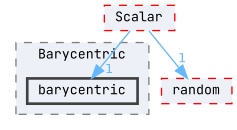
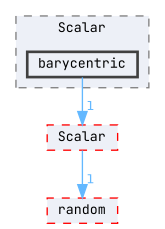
edge "Scalar" -> "barycentric": reversed
cluster "Barycentric": label "Barycentric" -> "Scalar"
